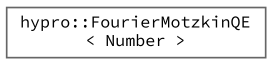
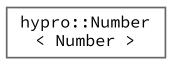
node "hypro::FourierMotzkinQE < Number >": label "hypro::FourierMotzkinQE < Number >" -> "hypro::Number < Number >"
